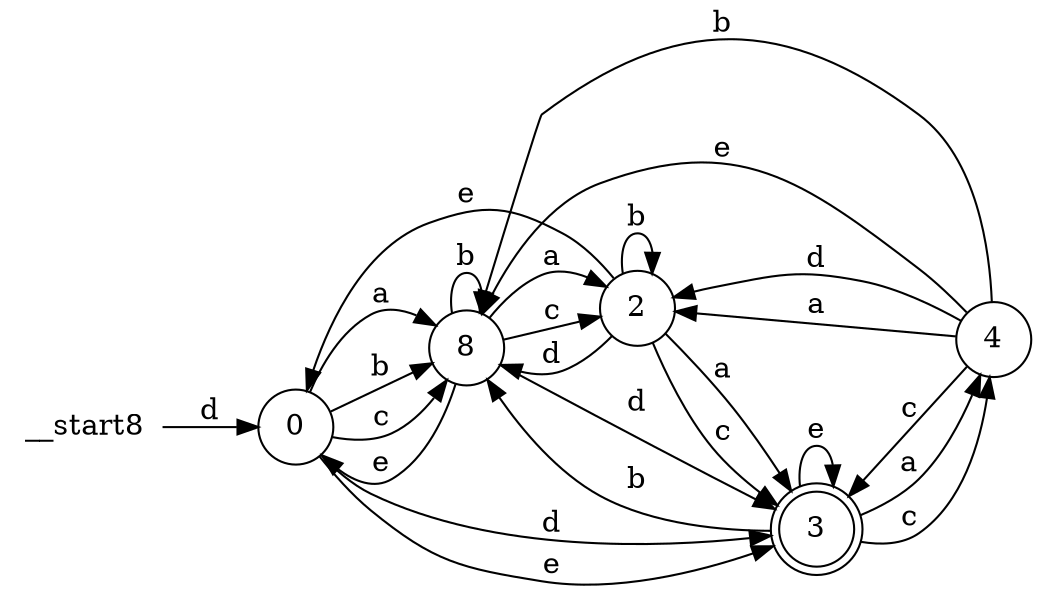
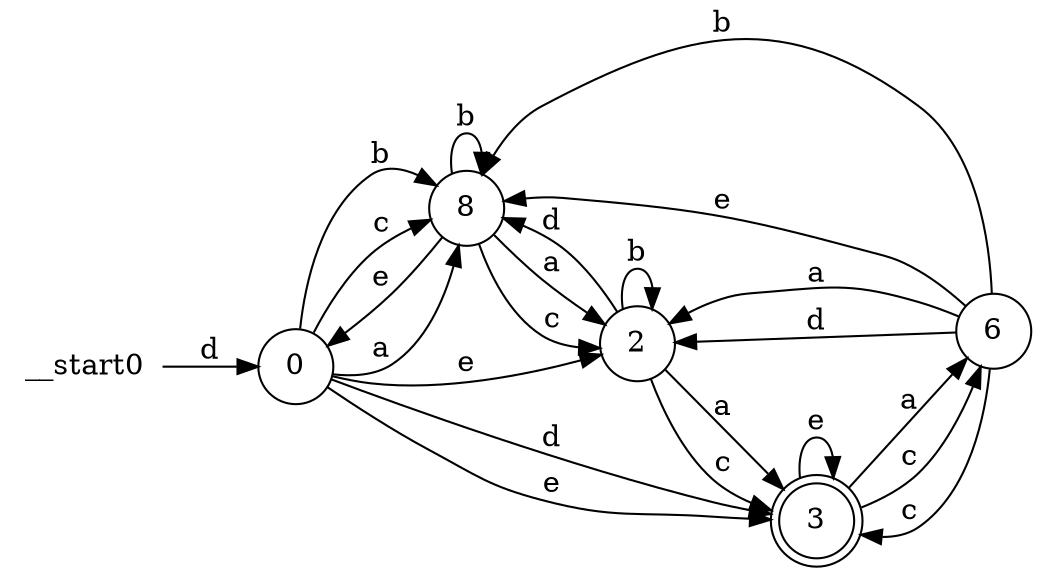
edge "2" -> "0": reversed
node "4": label "4" -> "6"
node "__start8": label "__start8" -> "__start0"
edge "8" -> "3": removed, label "d"
edge "3" -> "8": removed, label "b"
